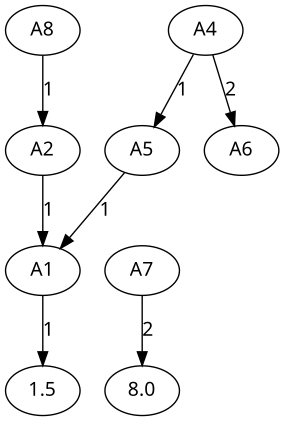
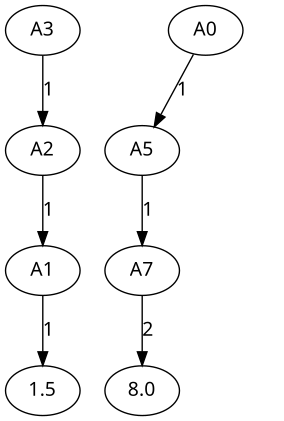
node "A8": label "A8" -> "A3"
node "A4": label "A4" -> "A0"
node "A6": removed
edge "A5" -> "A1": now "A5" -> "A7"
